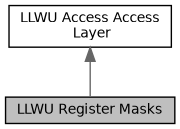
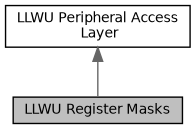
node "LLWU Access Access Layer": label "LLWU Access Access Layer" -> "LLWU Peripheral Access Layer"
